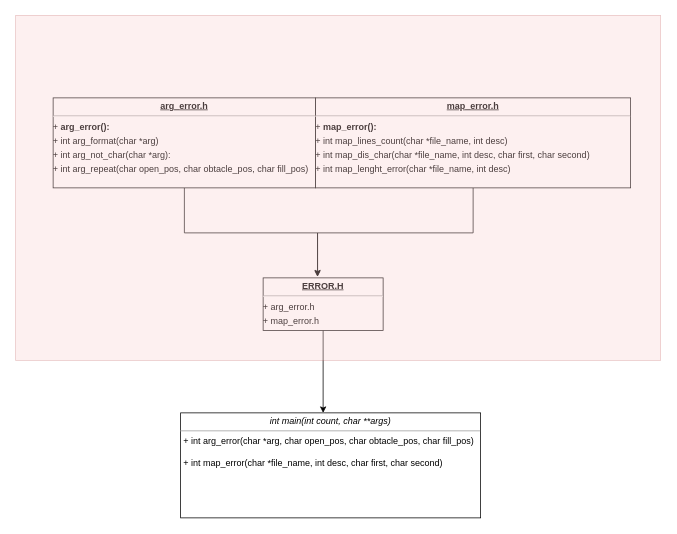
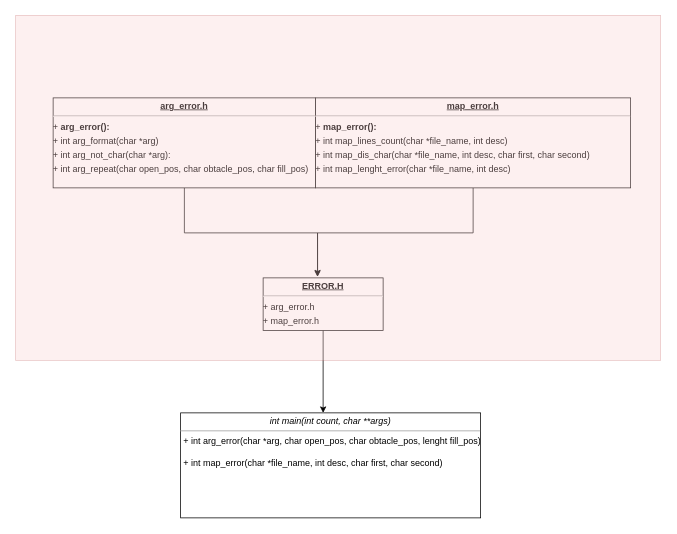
node "int main(int count, char **args) + int arg_error(char *arg, char open_pos, char obtacle_pos, char fill_pos) + int map_error(char *file_name, int desc, char first, char second)": label "int main(int count, char **args) + int arg_error(char *arg, char open_pos, char obtacle_pos, char fill_pos) + int map_error(char *file_name, int desc, char first, char second)" -> "int main(int count, char **args) + int arg_error(char *arg, char open_pos, char obtacle_pos, lenght fill_pos) + int map_error(char *file_name, int desc, char first, char second)"
